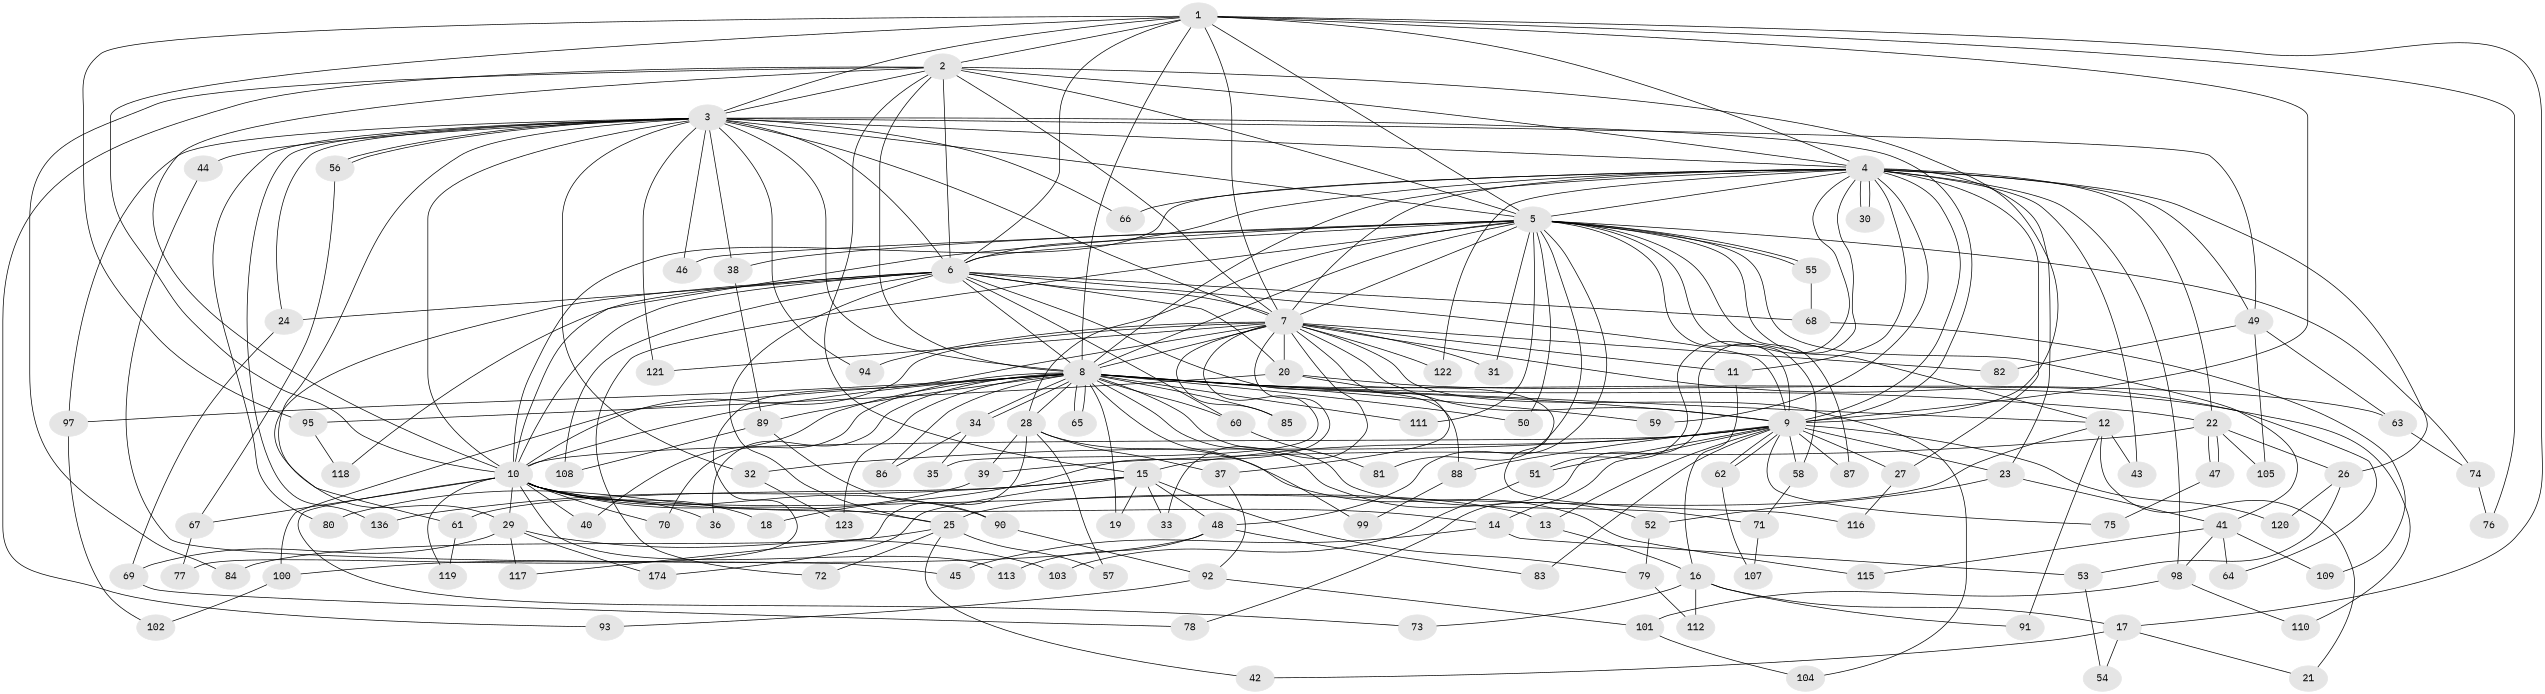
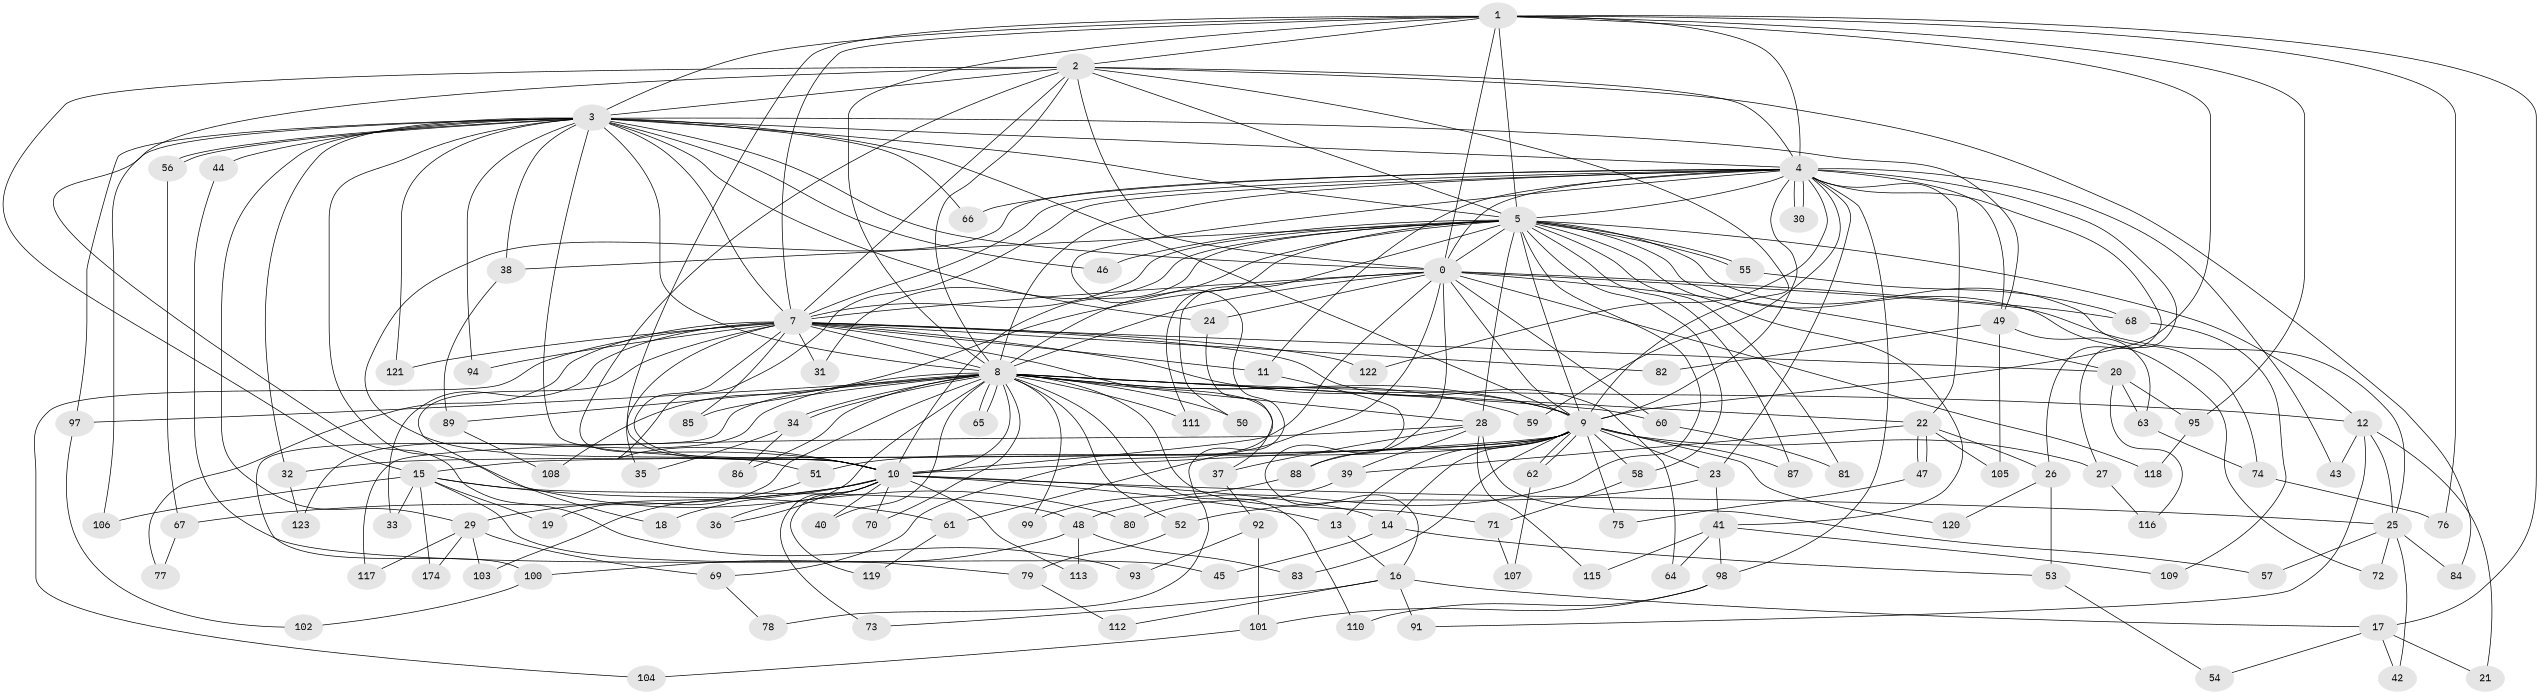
node "6": label "6" -> "0"
node "136": label "136" -> "106"
node "90": removed
